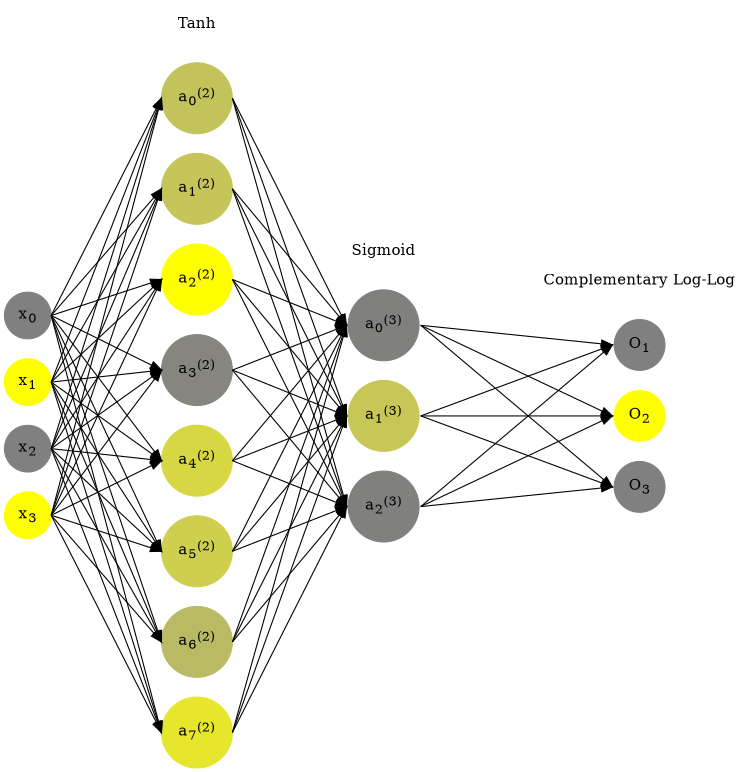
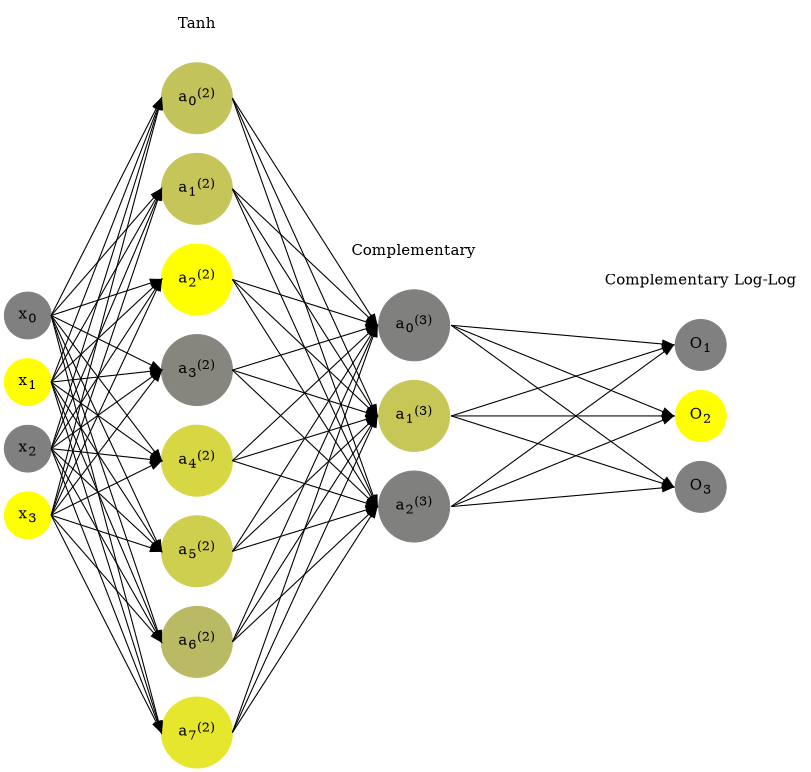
node "Sigmoid": label "Sigmoid" -> "Complementary"
